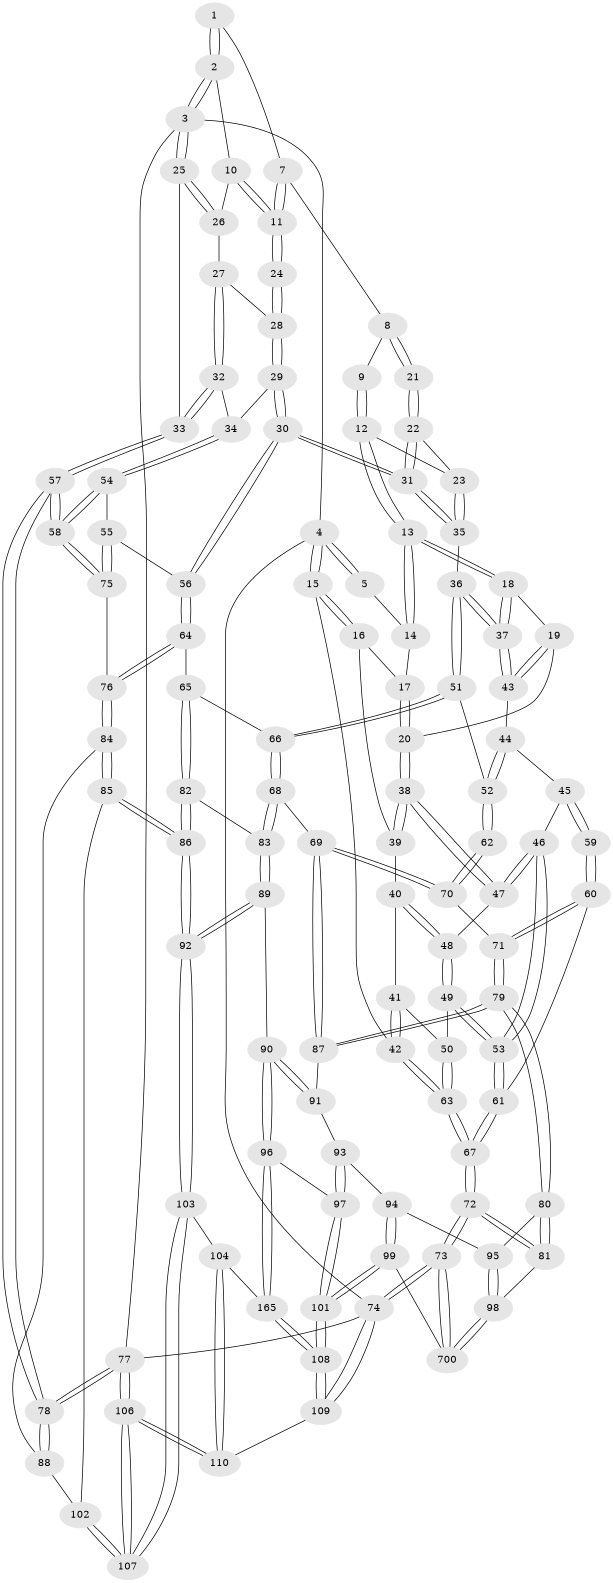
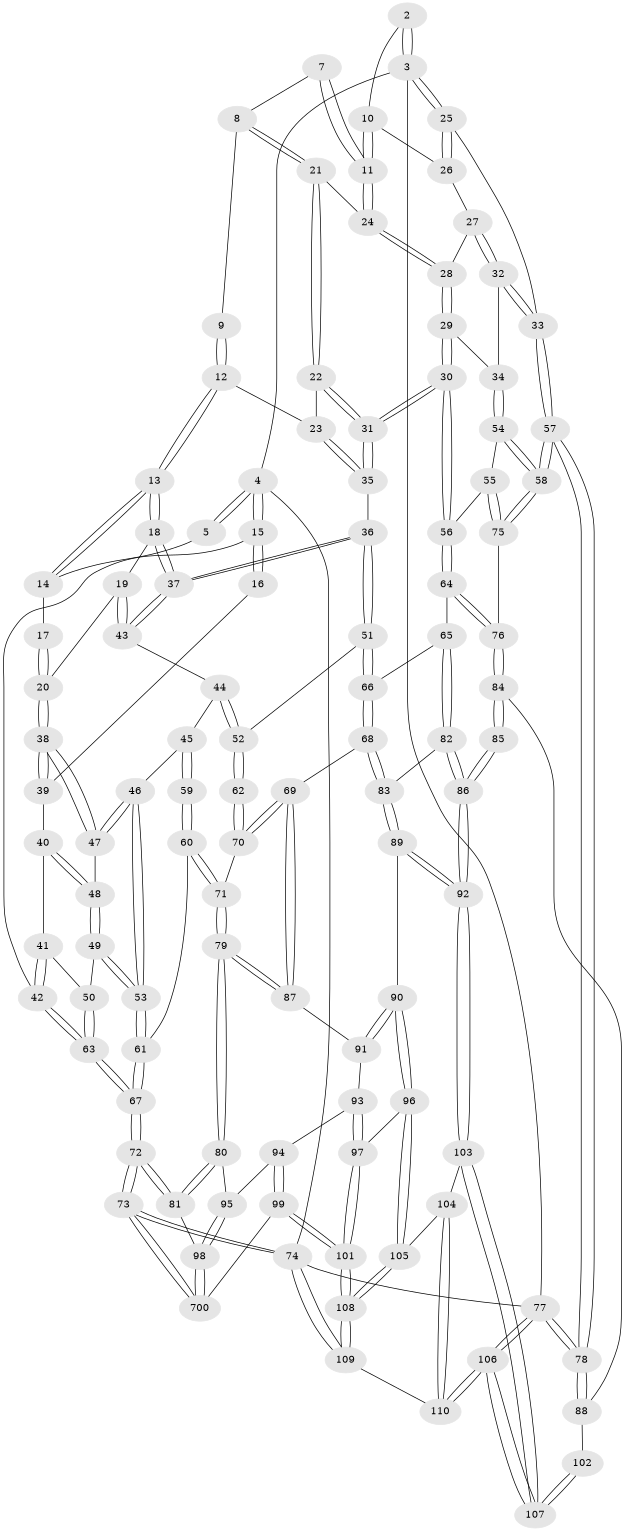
node "1": removed
edge "21" -- "24": added
edge "16" -- "17": removed
edge "85" -- "102": removed
node "165": label "165" -> "105"
